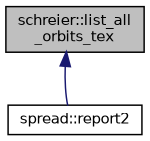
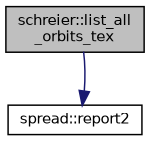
edge "spread::report2" -> "schreier::list_all _orbits_tex": reversed
